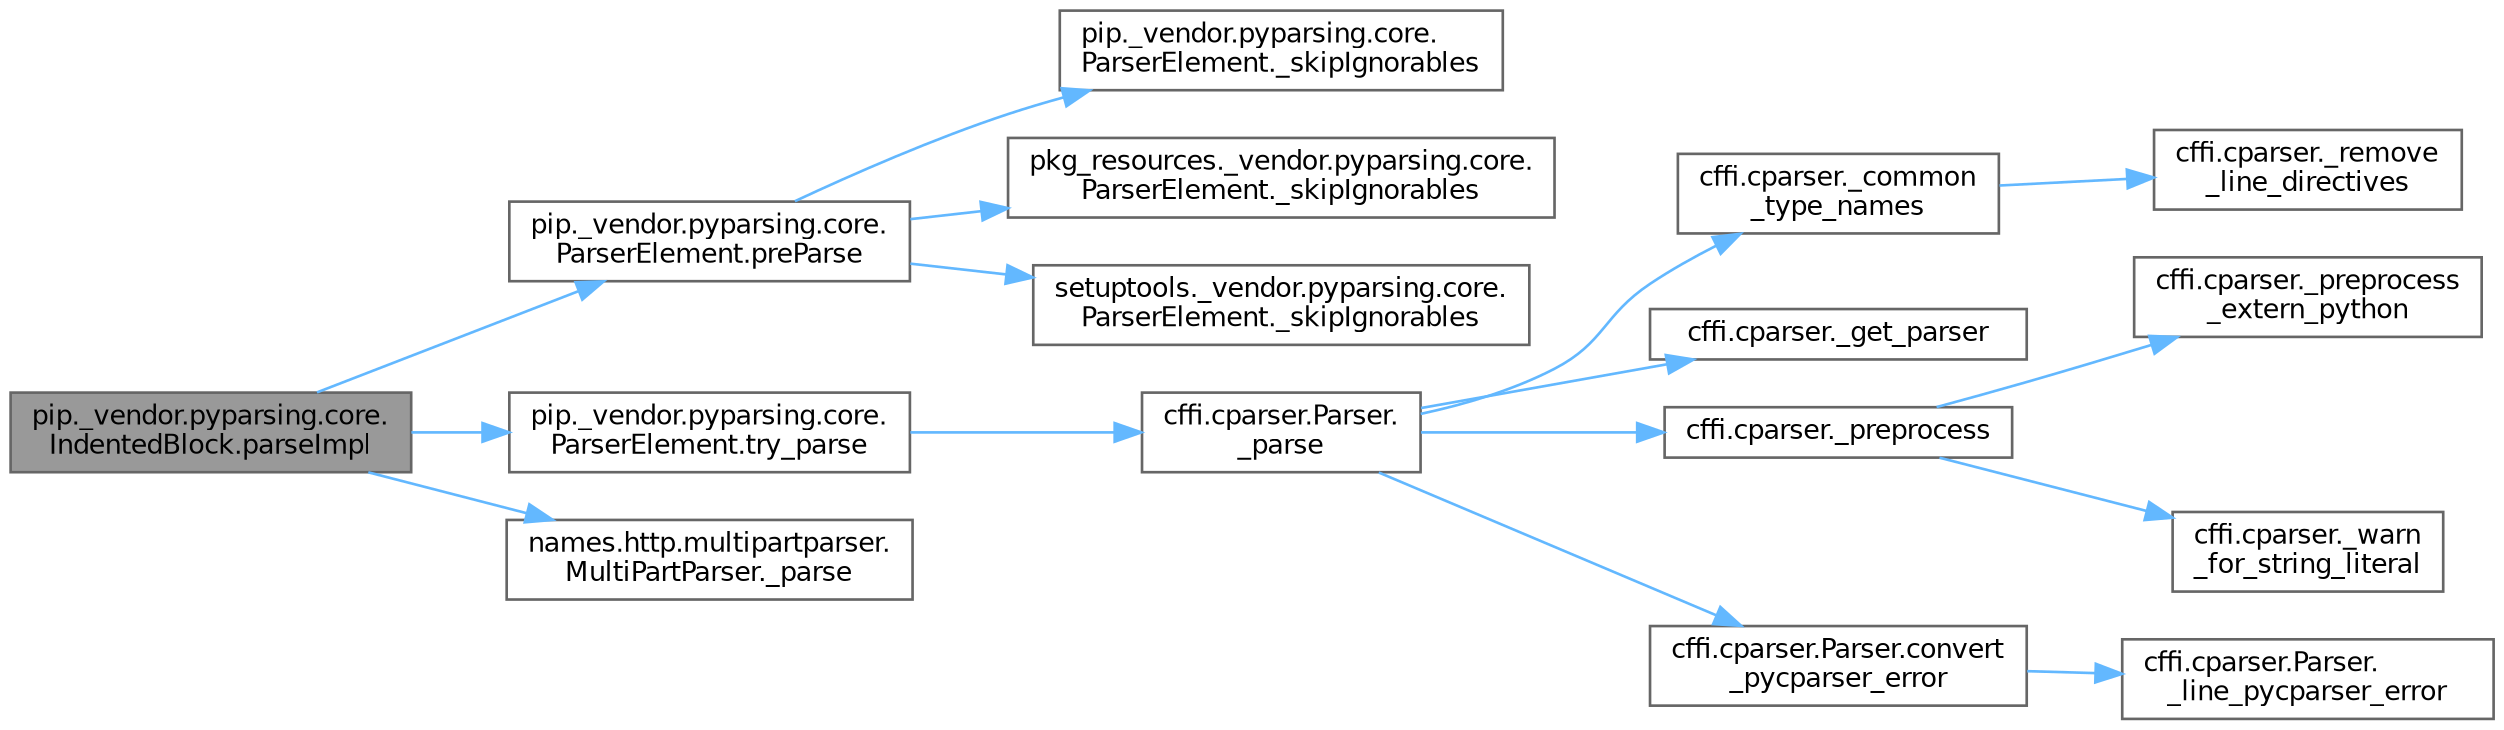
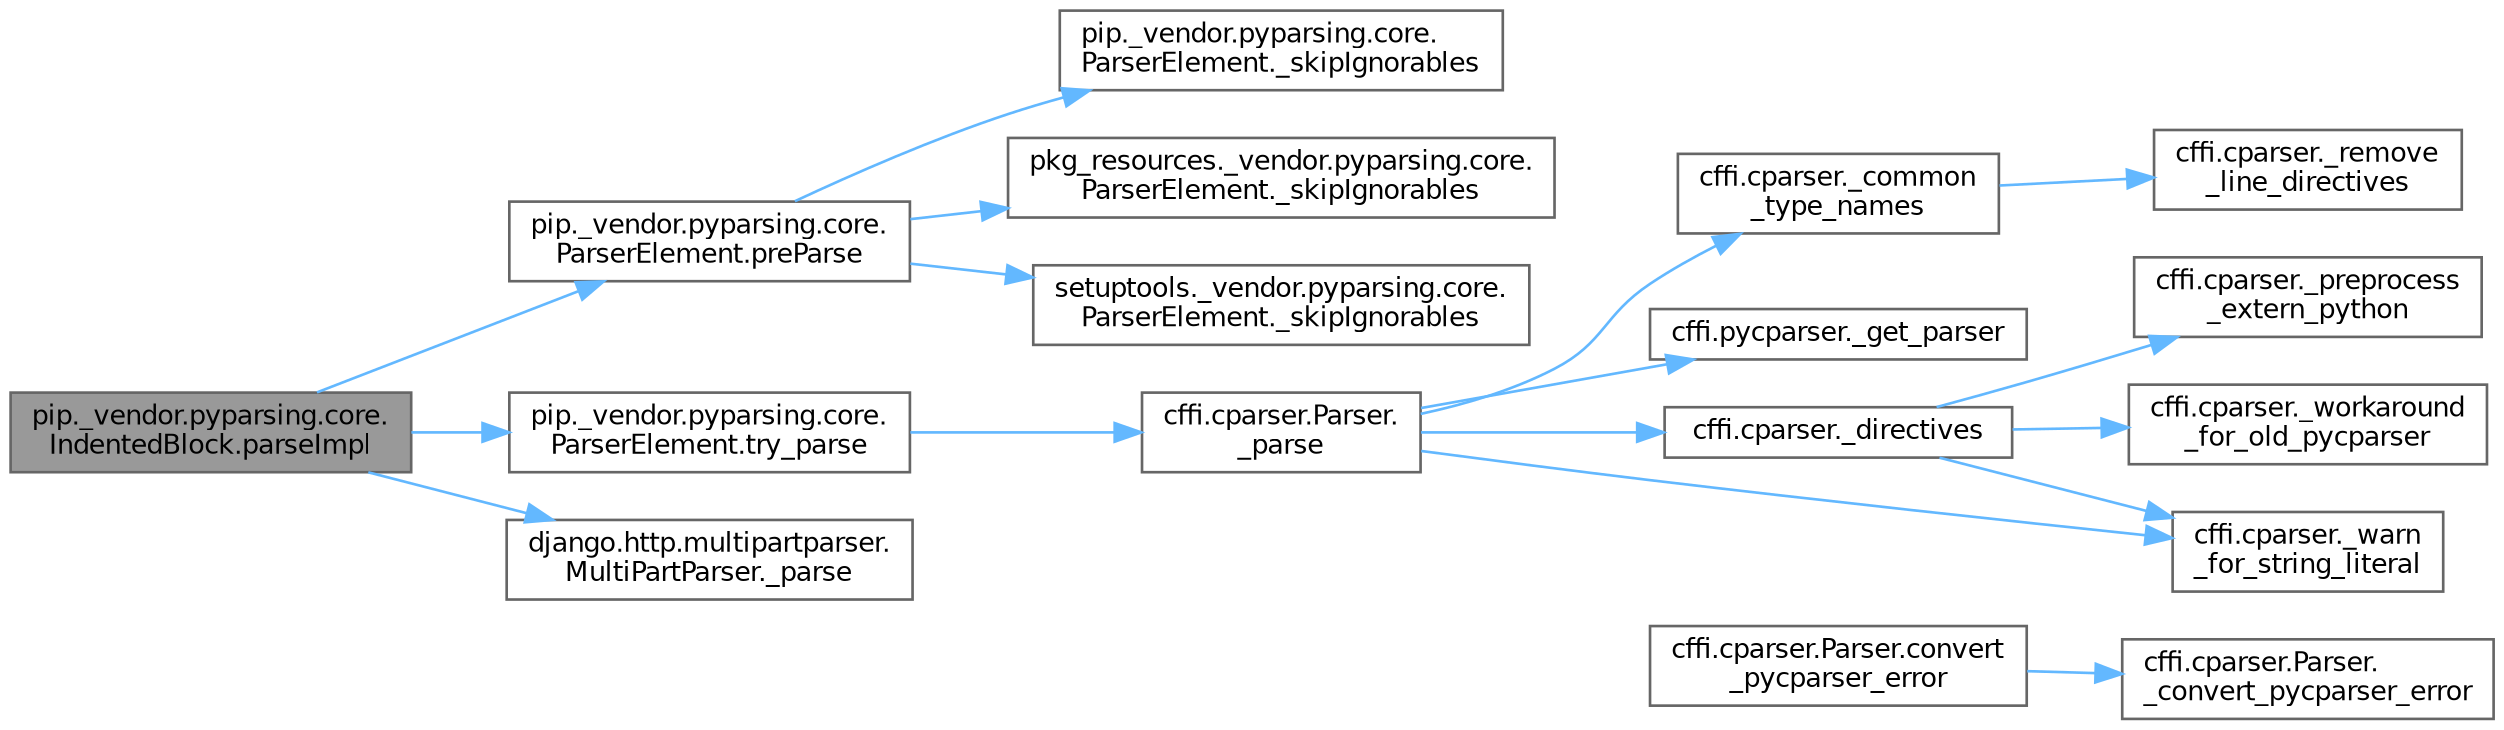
node "cffi.cparser._get_parser": label "cffi.cparser._get_parser" -> "cffi.pycparser._get_parser"
node "cffi.cparser._workaround _for_old_pycparser": added
node "cffi.cparser._preprocess": label "cffi.cparser._preprocess" -> "cffi.cparser._directives"
edge "cffi.cparser.Parser. _parse" -> "cffi.cparser.Parser.convert _pycparser_error": now "cffi.cparser.Parser. _parse" -> "cffi.cparser._warn _for_string_literal"
node "names.http.multipartparser. MultiPartParser._parse": label "names.http.multipartparser. MultiPartParser._parse" -> "django.http.multipartparser. MultiPartParser._parse"
node "cffi.cparser.Parser. _line_pycparser_error": label "cffi.cparser.Parser. _line_pycparser_error" -> "cffi.cparser.Parser. _convert_pycparser_error"
